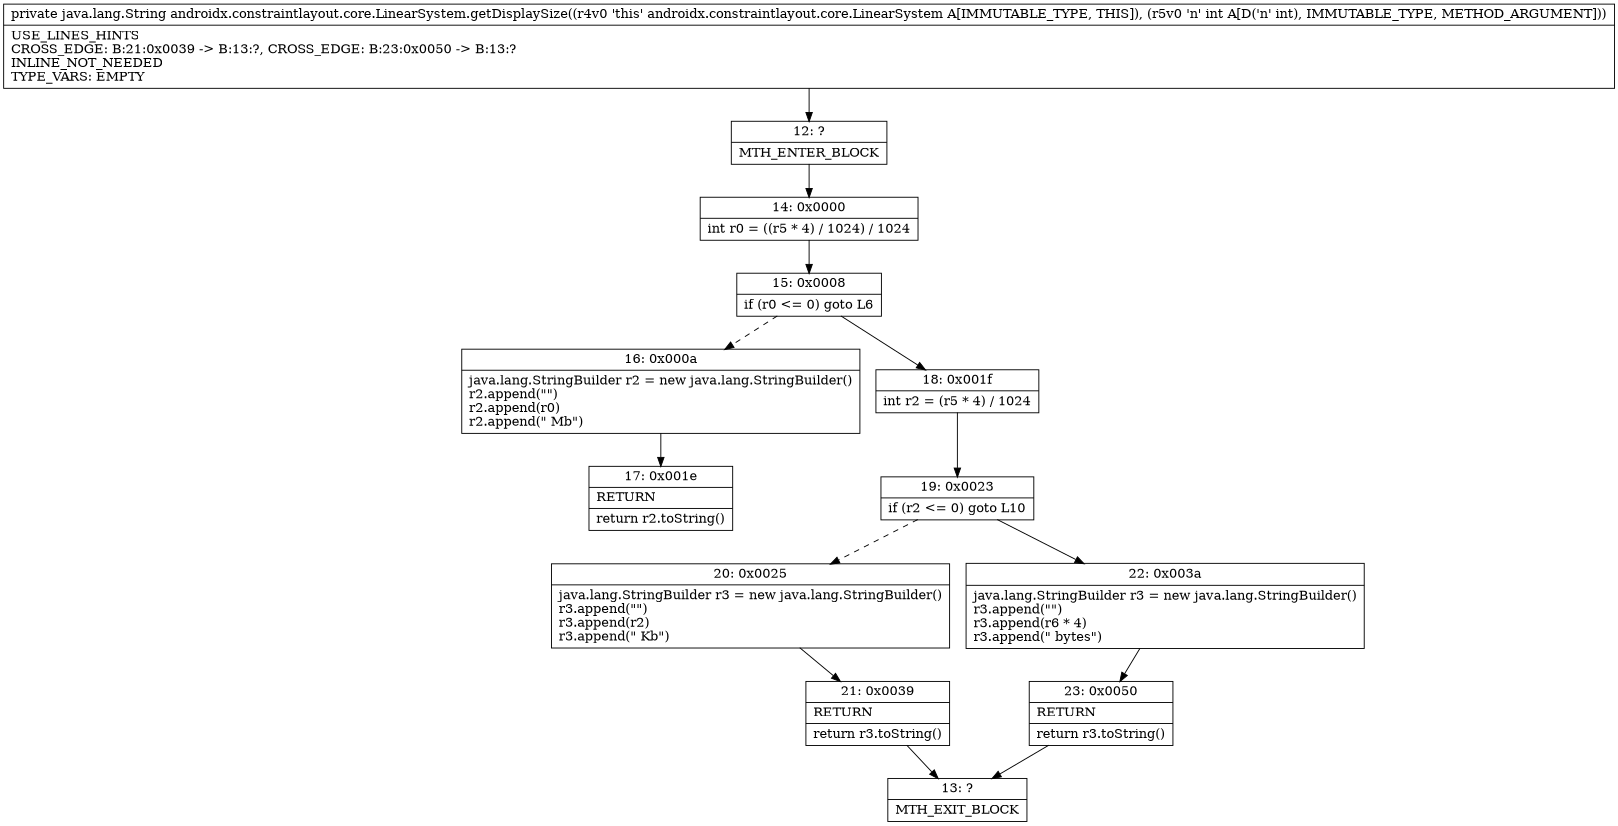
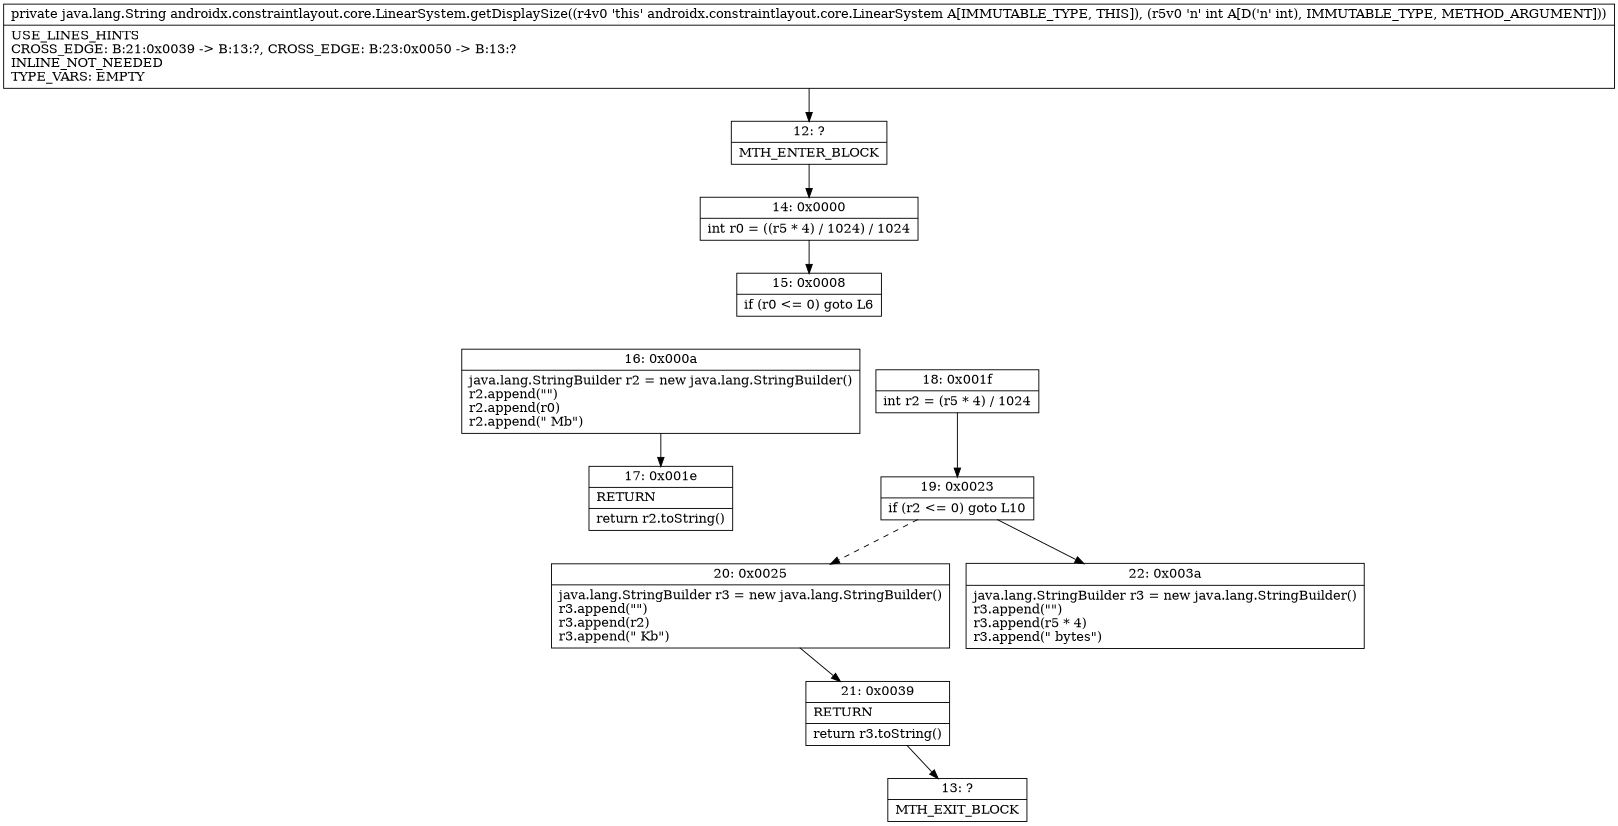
edge "15: 0x0008" -> "16: 0x000a": removed
edge "15: 0x0008" -> "18: 0x001f": removed
node "22: 0x003a": text "r3.append(r6 * 4)" -> "r3.append(r5 * 4)"
node "23: 0x0050": removed
